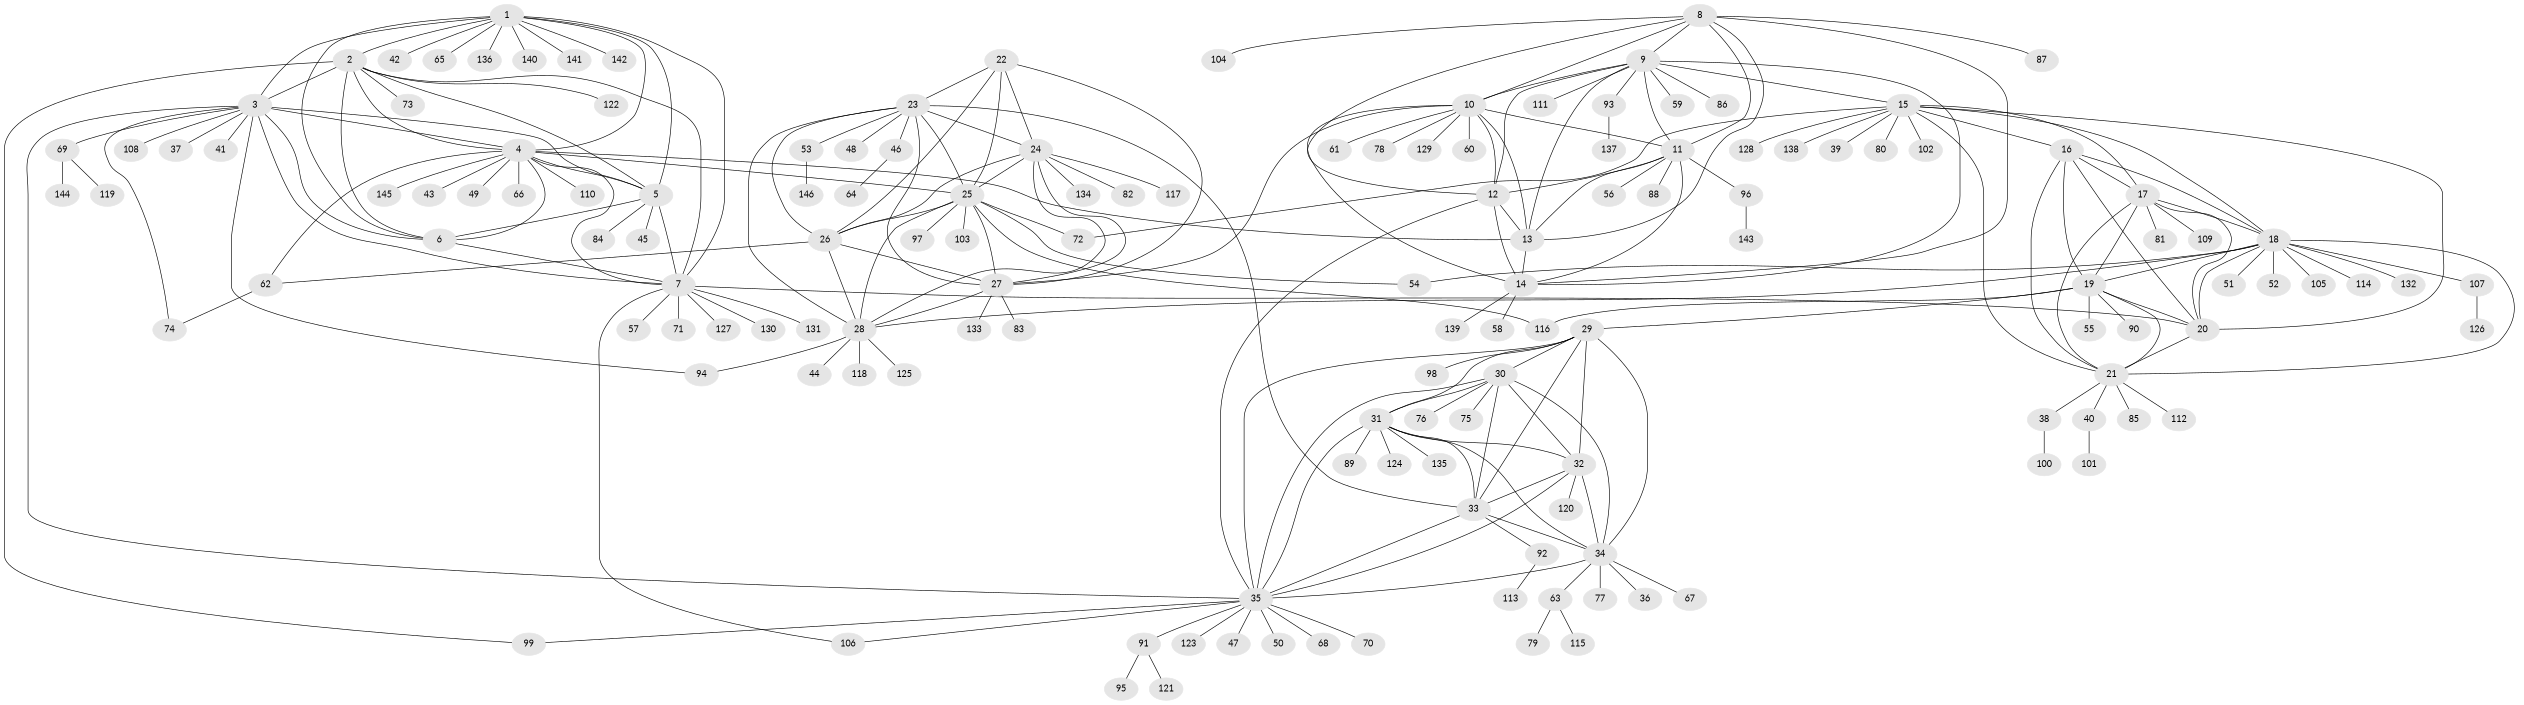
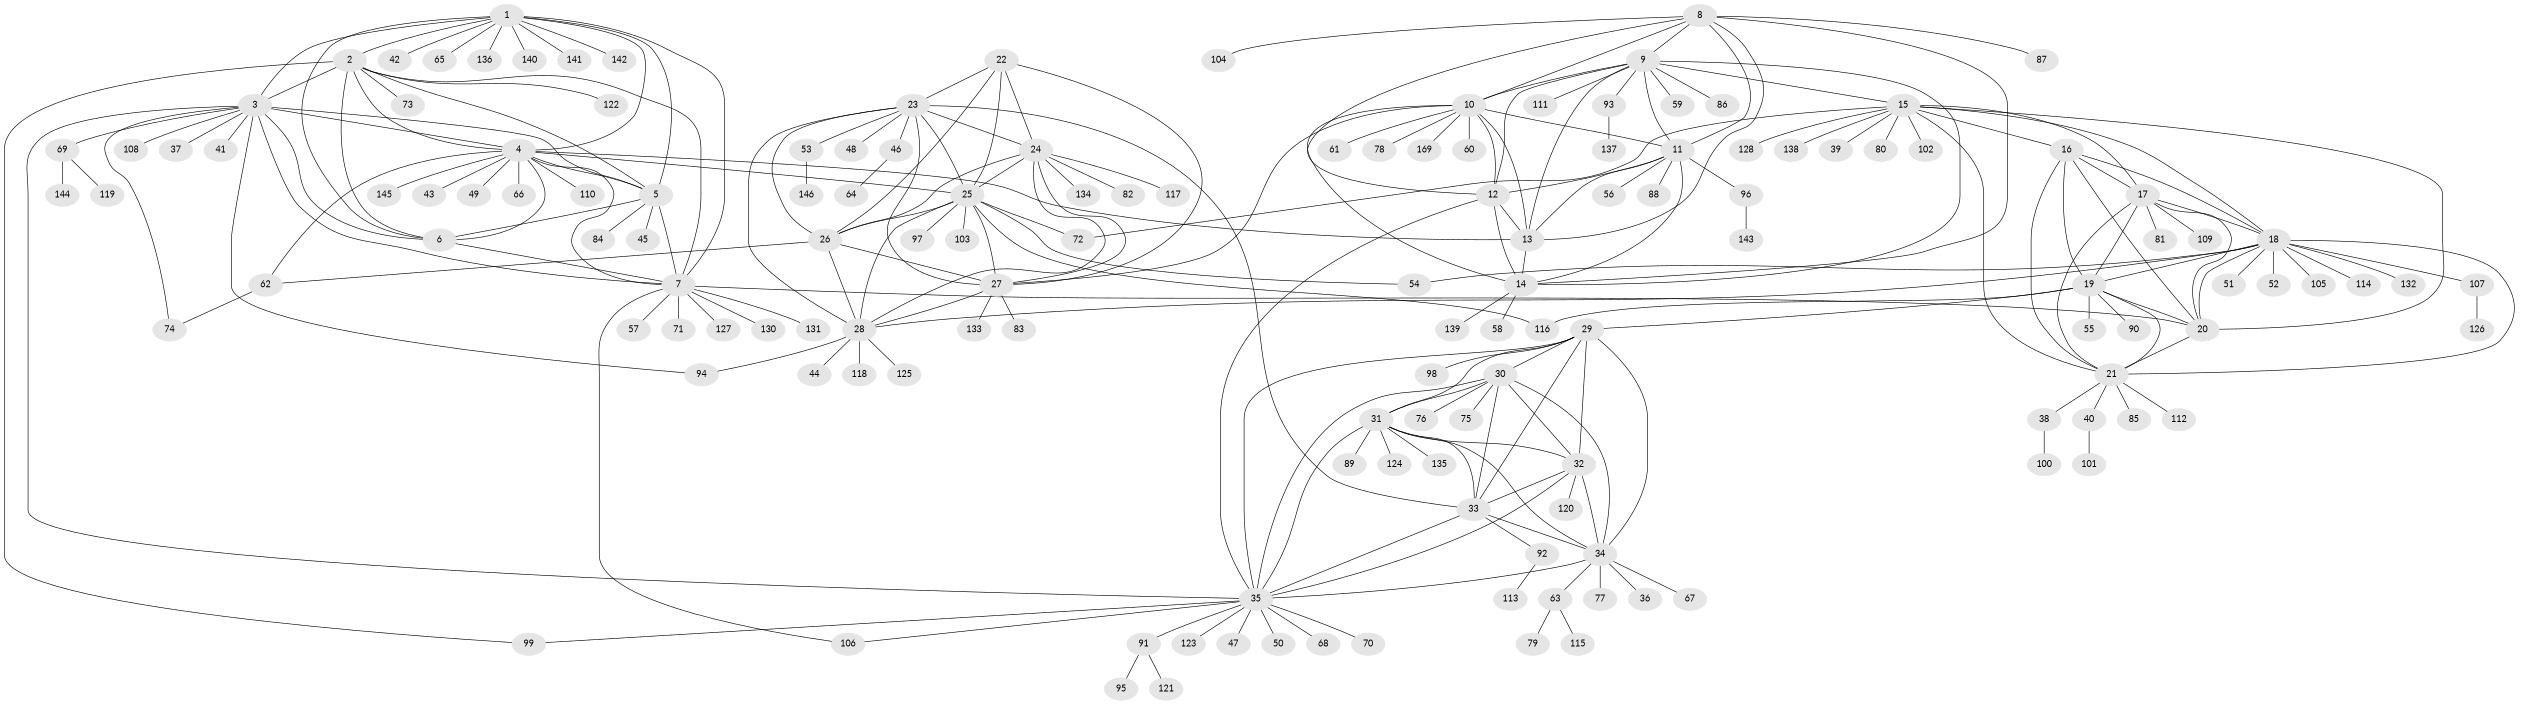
node "129": label "129" -> "169"
